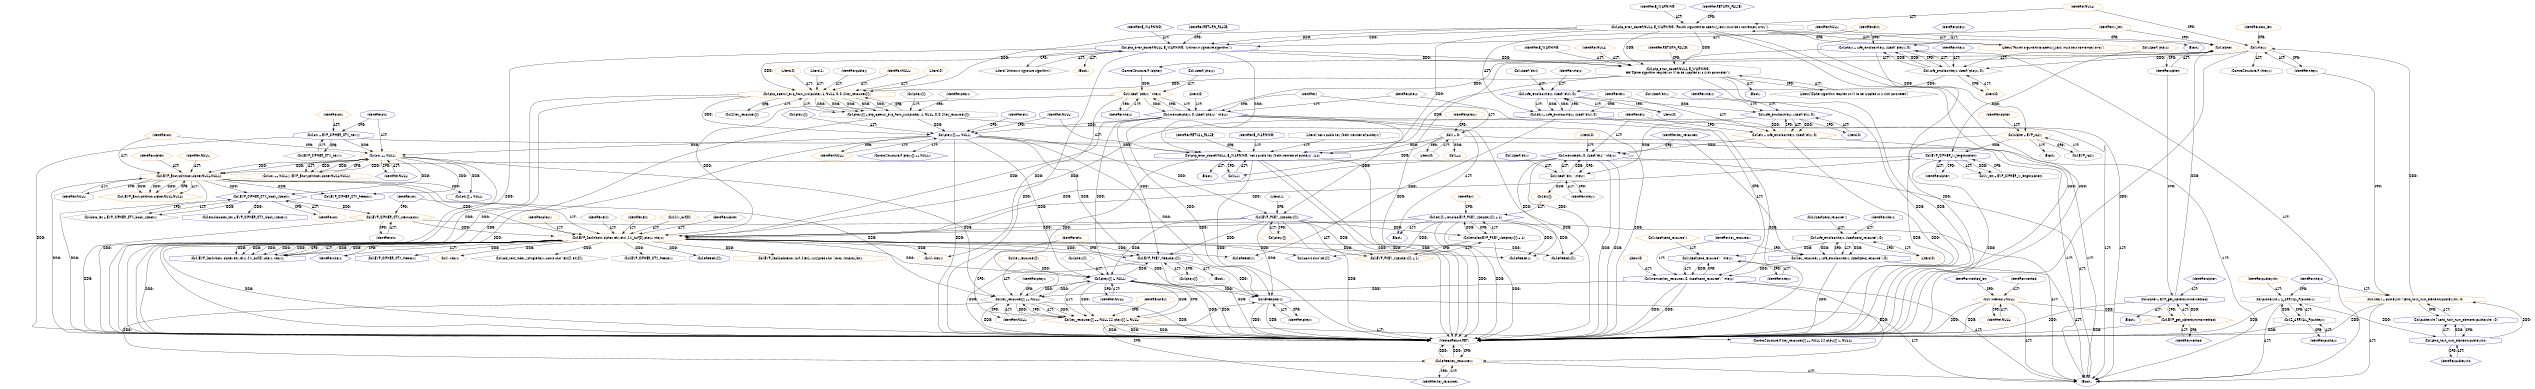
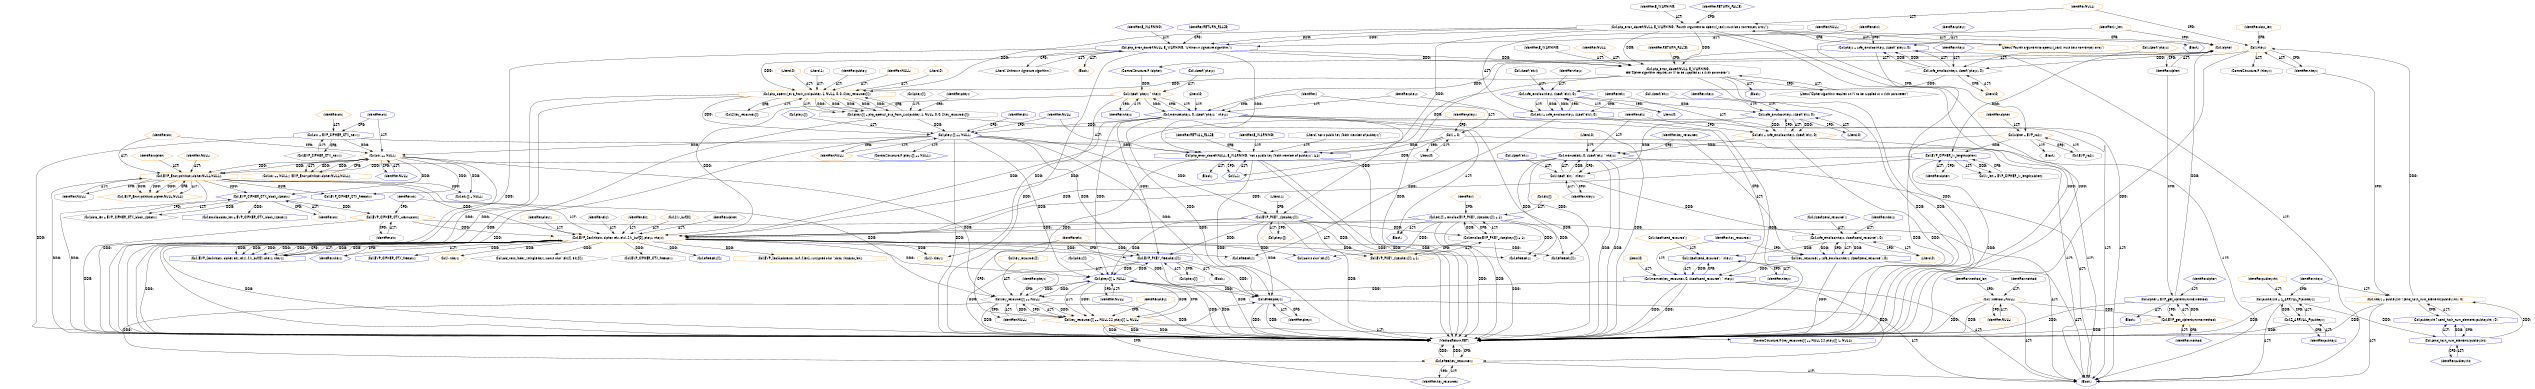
edge "(Call,pkeys = safe_emalloc(nkeys, sizeof(*pkeys), 0))" -> "(Call,safe_emalloc(nkeys, sizeof(*pkeys), 0))": removed, label "CFG:"
edge "(Identifier,iv_len)" -> "(Call,cipher = EVP_rc4())": label "DDG: " -> "CFG: "
node "(Call,i++)": removed
edge "(Call,sizeof(*eks) * nkeys)" -> "(Call,eks[i])": now "(Call,sizeof(*eks) * nkeys)" -> "(Call,safe_emalloc(nkeys, sizeof(zend_resource*), 0))"
edge "(Call,key_resources[i])" -> "(Call,pkeys[i] != NULL)": now "(Call,EVP_PKEY_free(pkeys[i]))" -> "(Call,pkeys[i] != NULL)"
